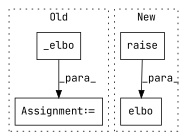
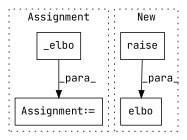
cluster "Old": label "Old" -> "Assignment"
